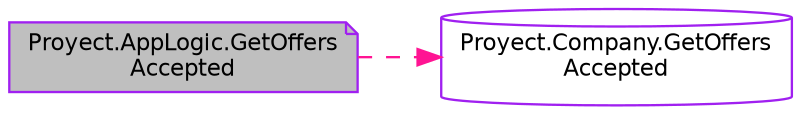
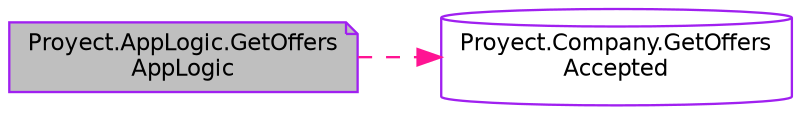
node "Proyect.AppLogic.GetOffers Accepted": label "Proyect.AppLogic.GetOffers Accepted" -> "Proyect.AppLogic.GetOffers AppLogic"
